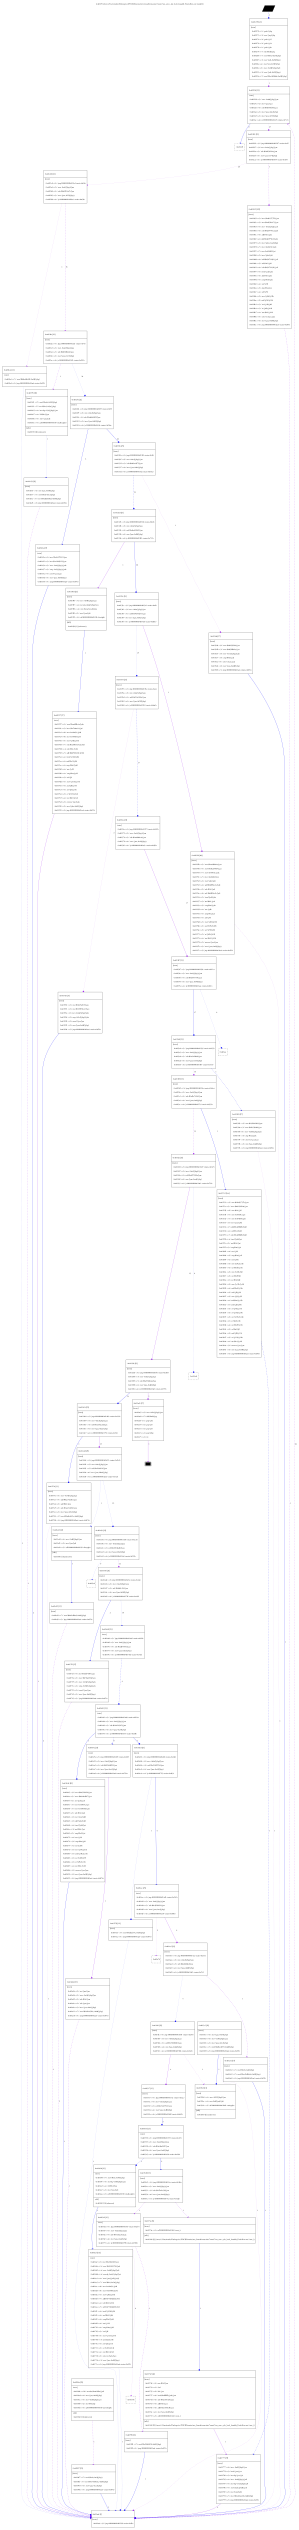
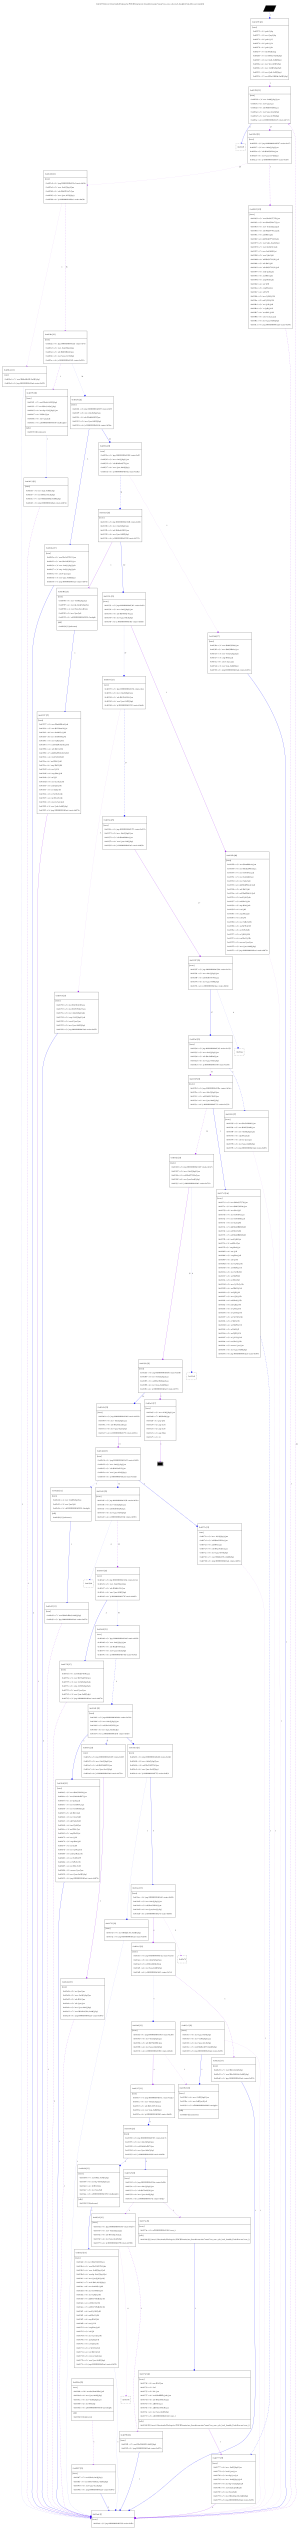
edge "0x401404 [25]" -> "0x40179e [31]": now "0x40141d [25]" -> "0x40179e [31]"
